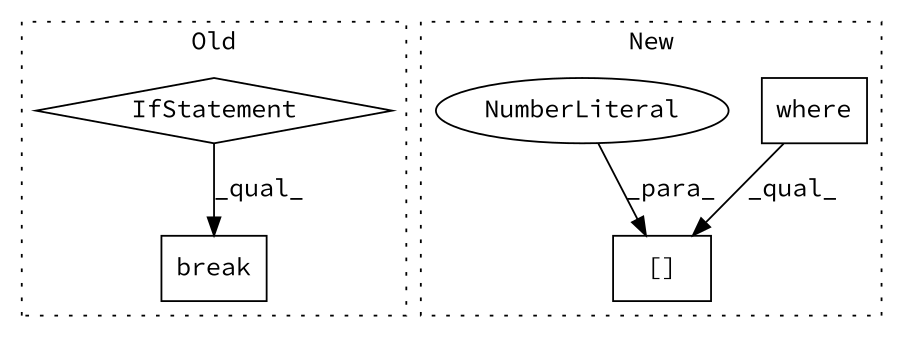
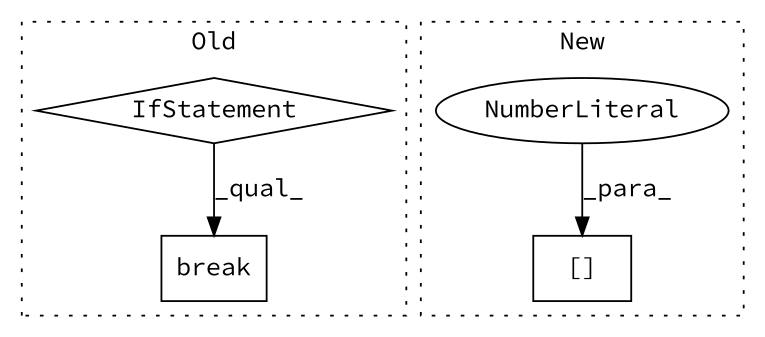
node "where": removed
